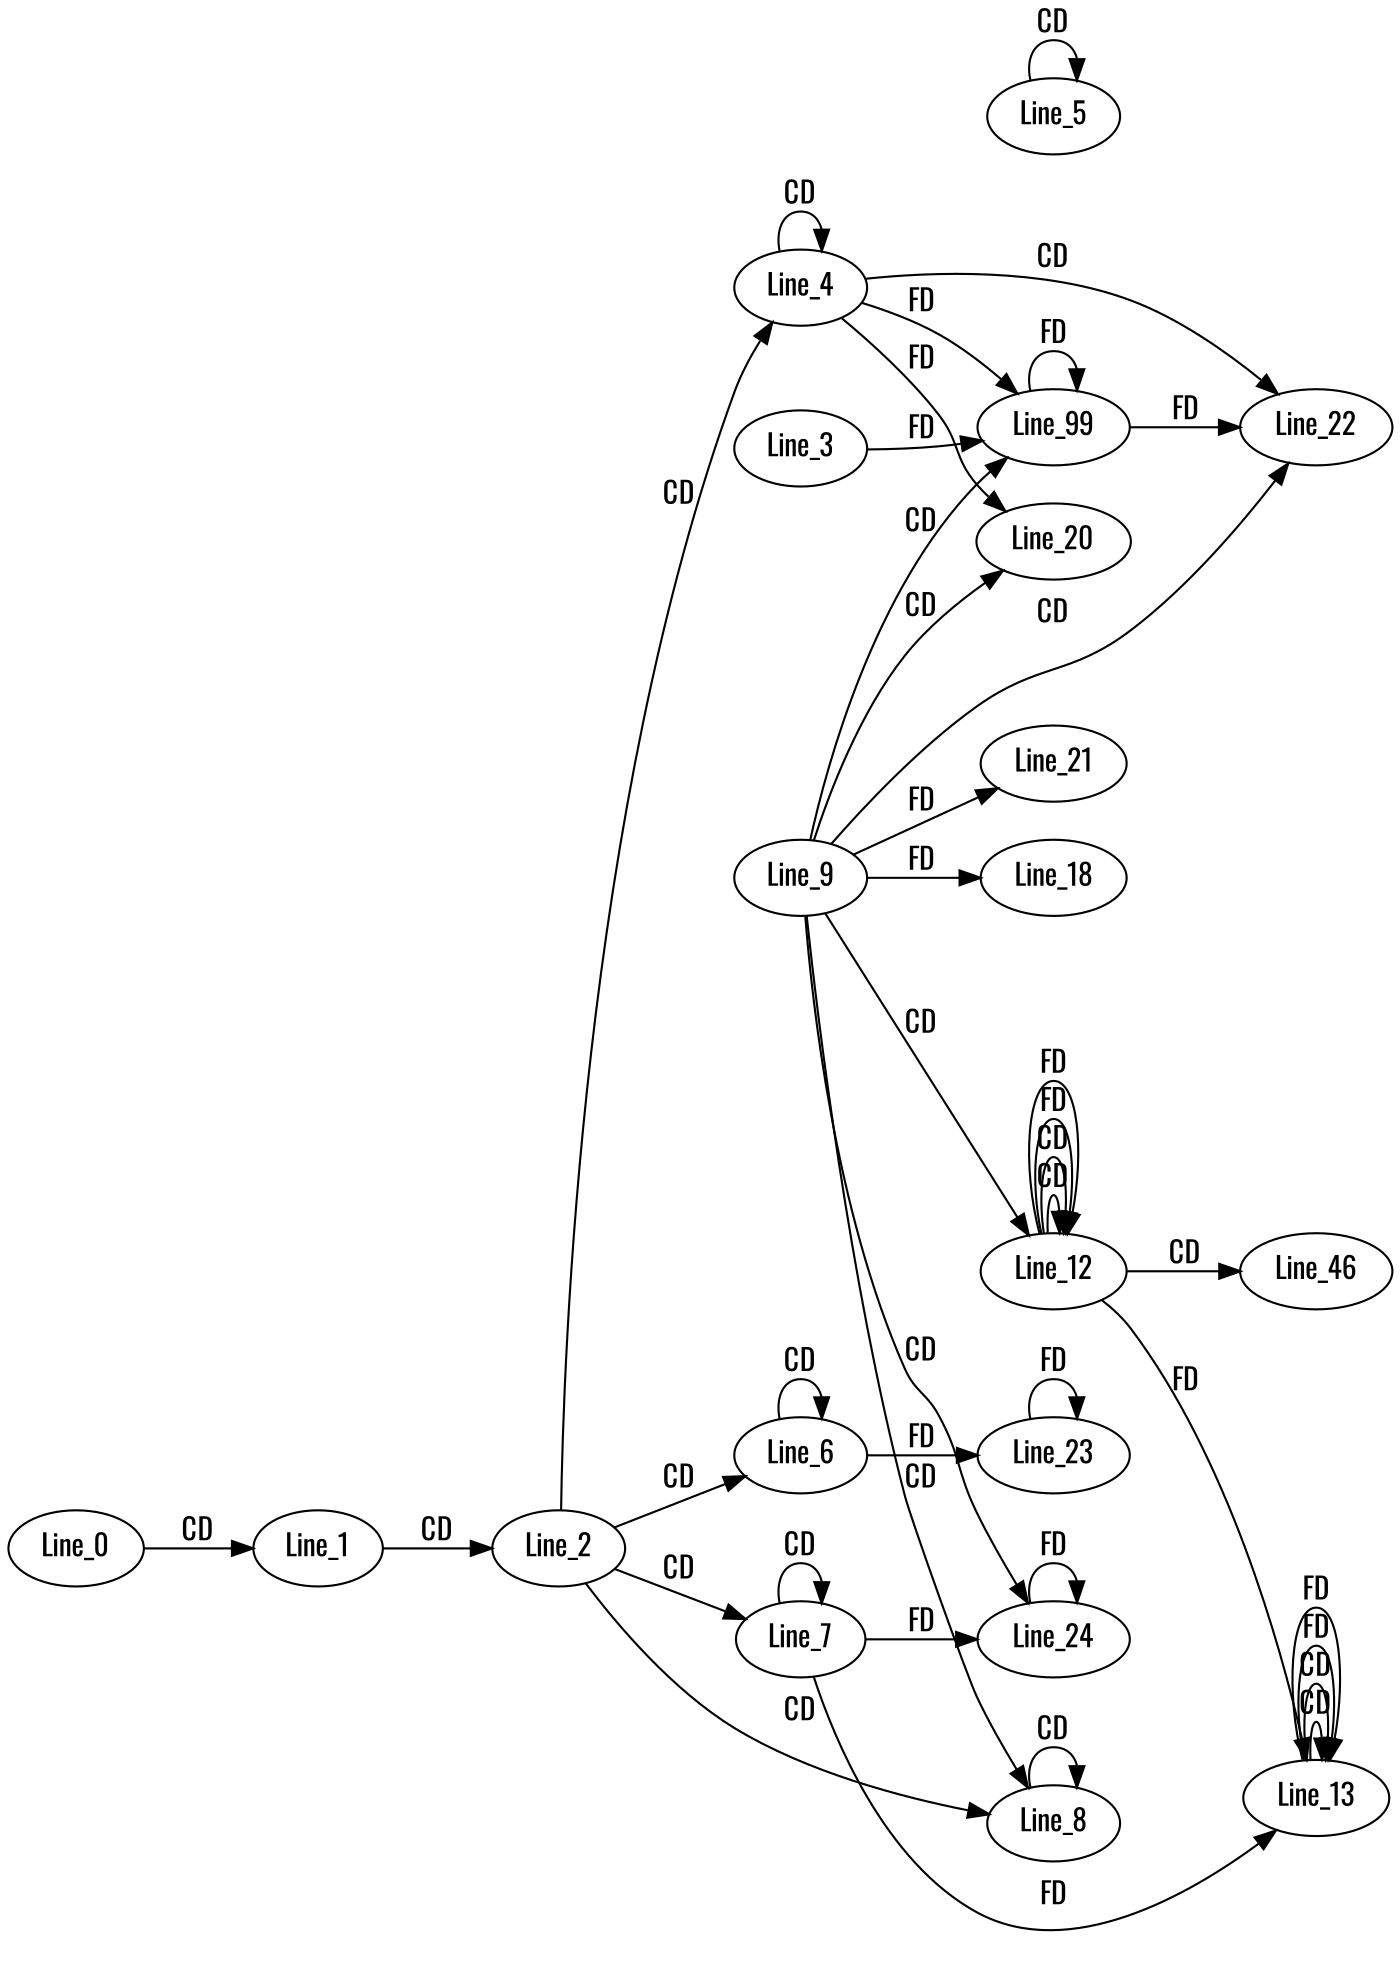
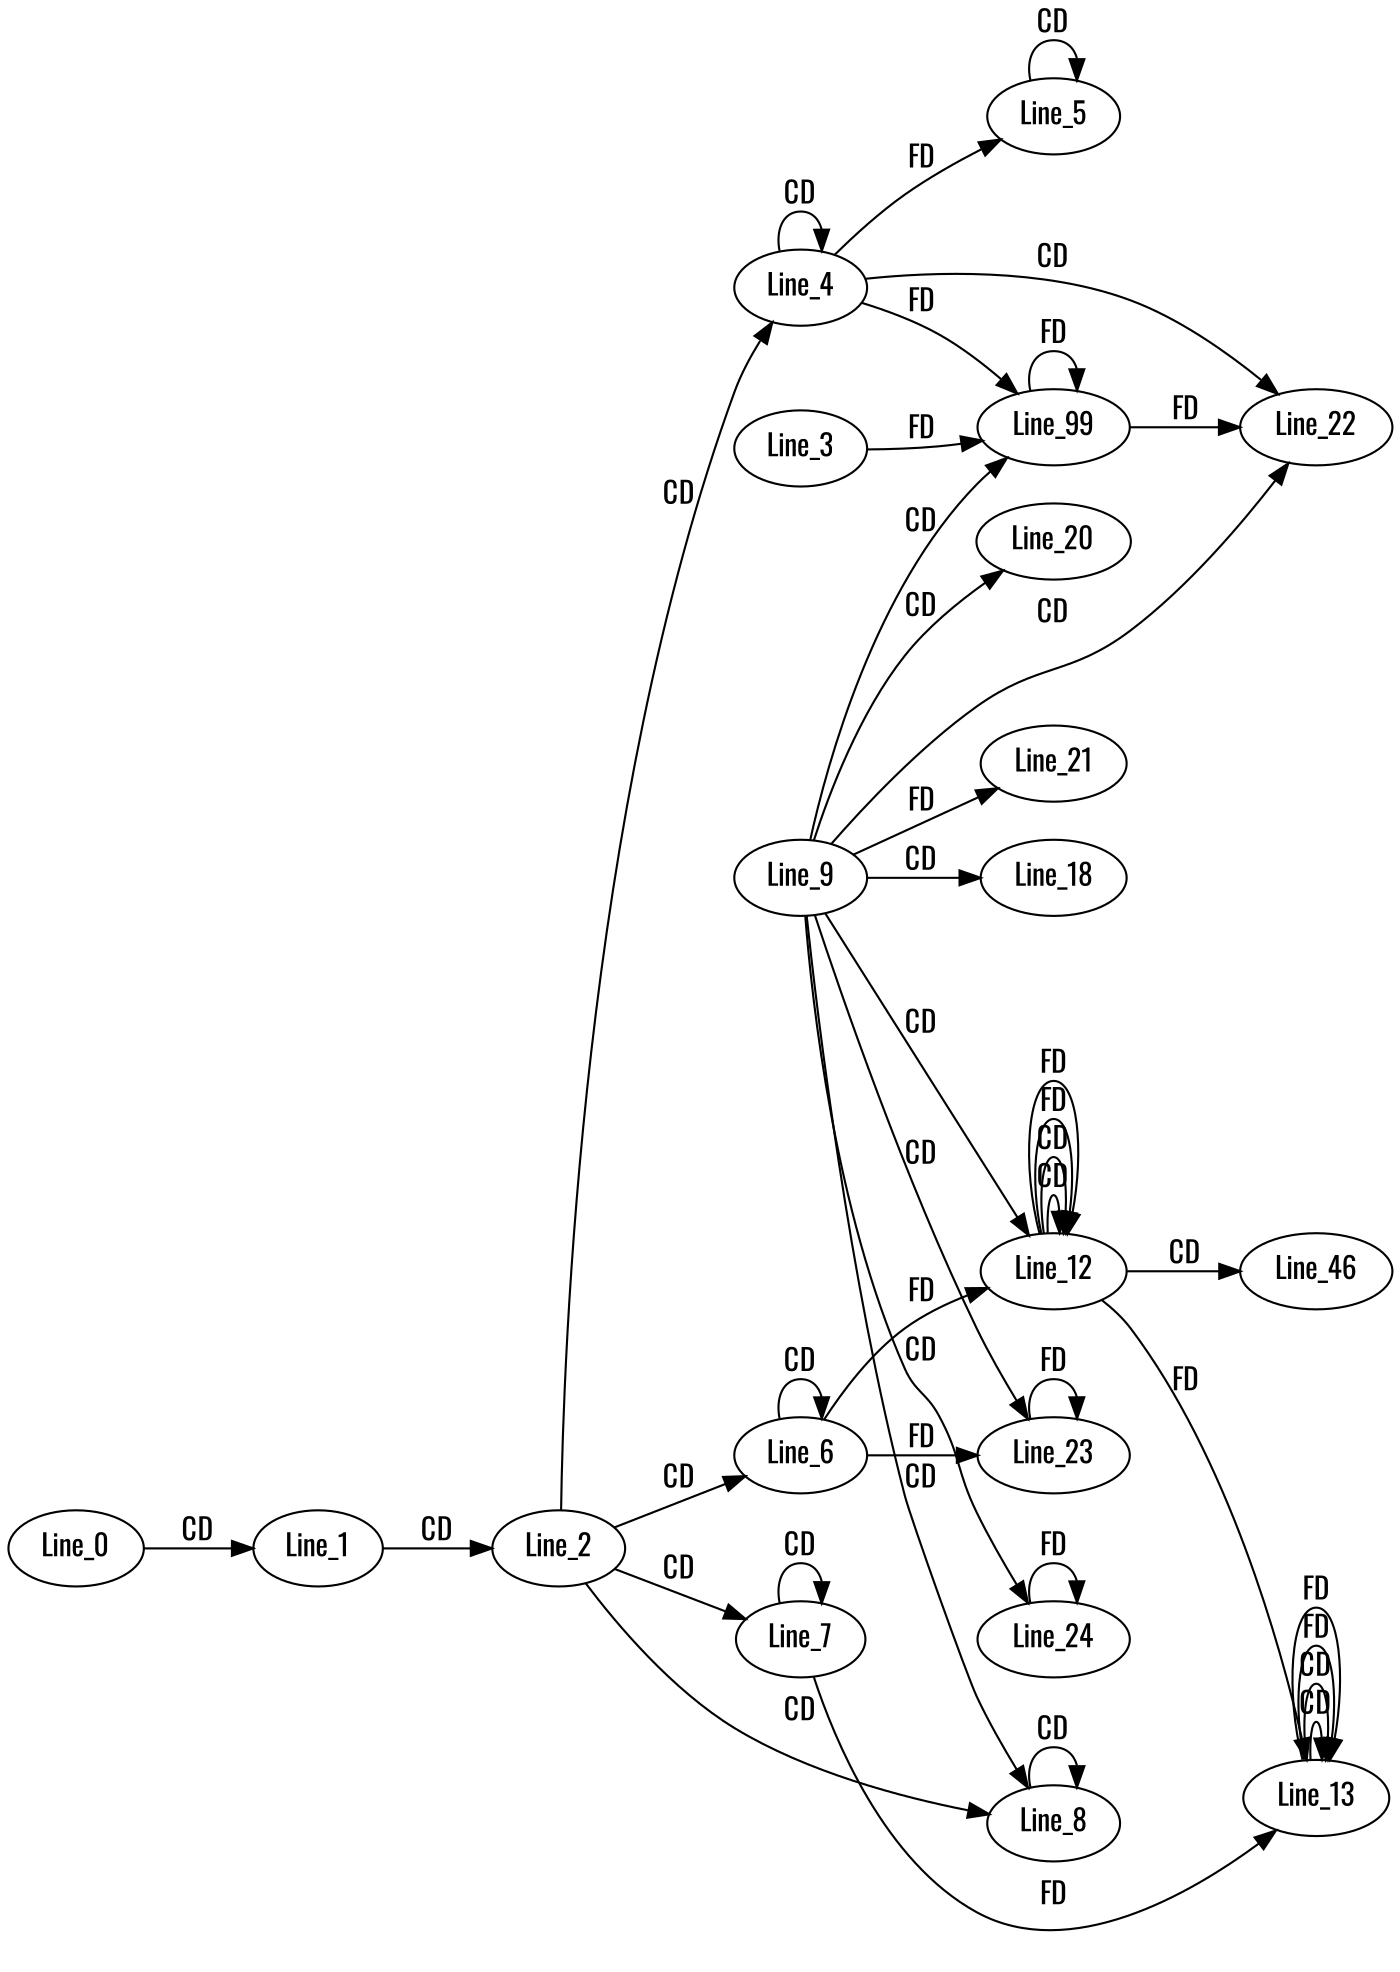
edge "Line_4" -> "Line_20": now "Line_4" -> "Line_5"
edge "Line_9" -> "Line_18": label "FD" -> "CD"
edge "Line_9" -> "Line_23": added, label "CD"
edge "Line_6" -> "Line_12": added, label "FD"
edge "Line_7" -> "Line_24": removed, label "FD"
